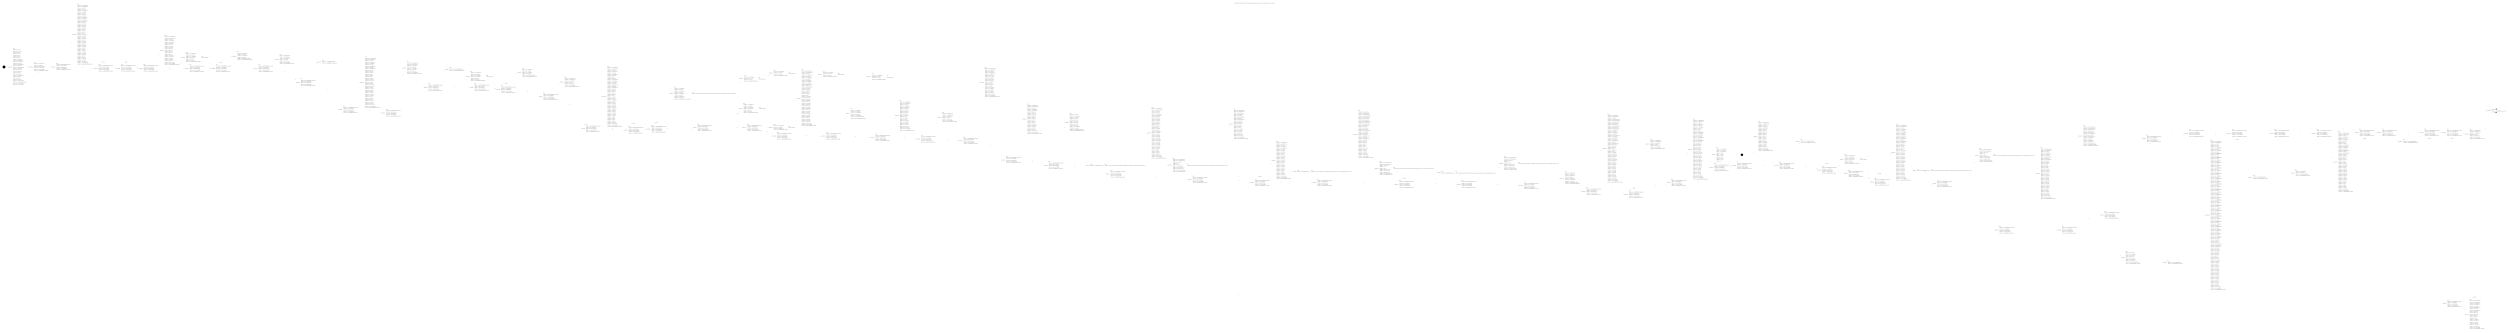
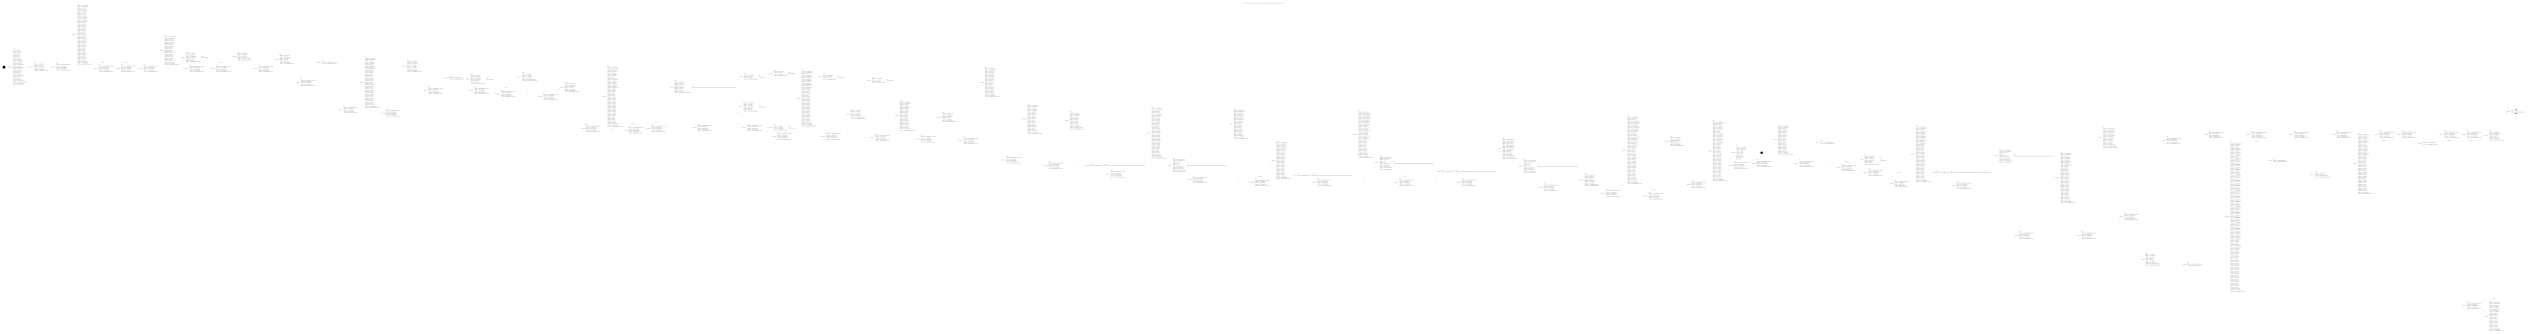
node "0x402624 [78]": added
